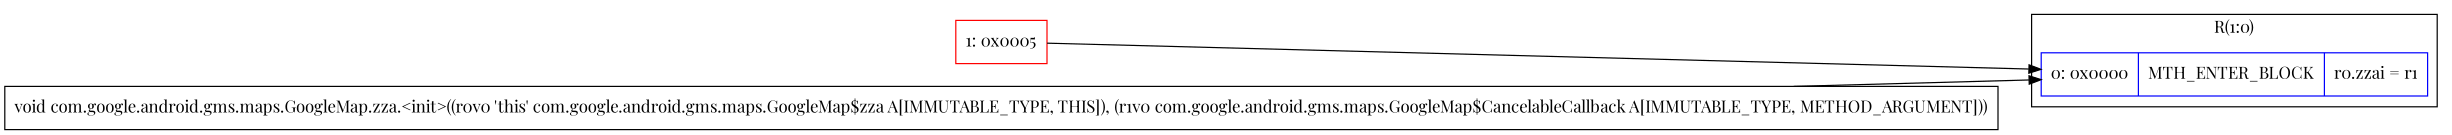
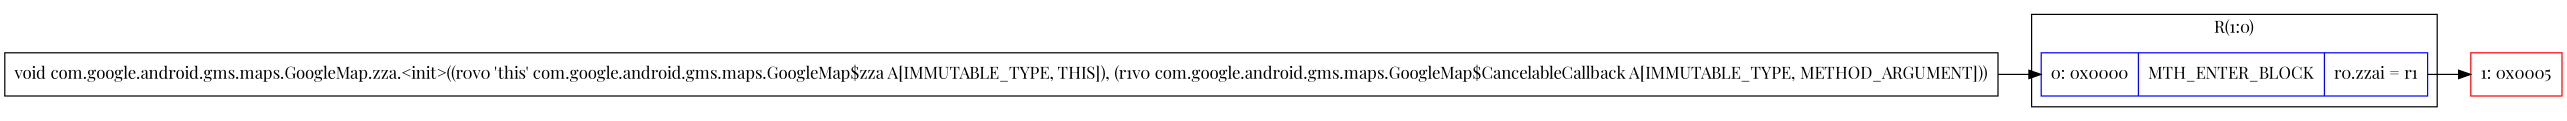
edge "1: 0x0005" -> "0: 0x0000": reversed
